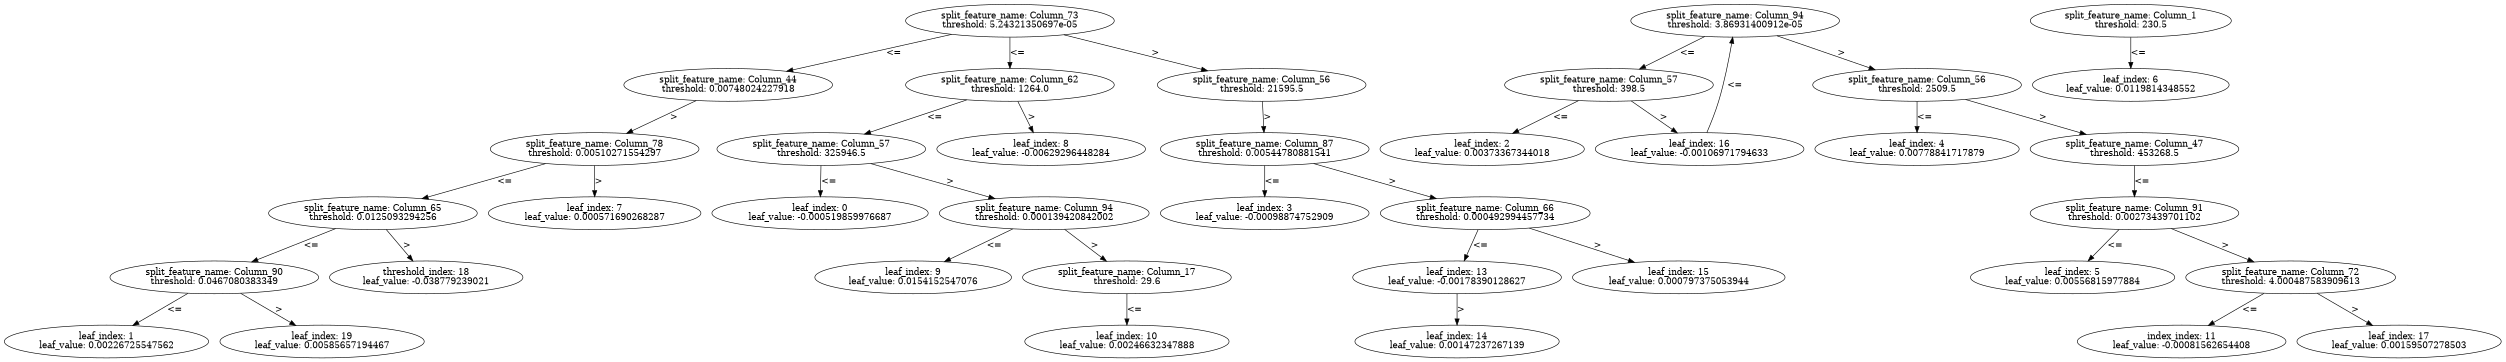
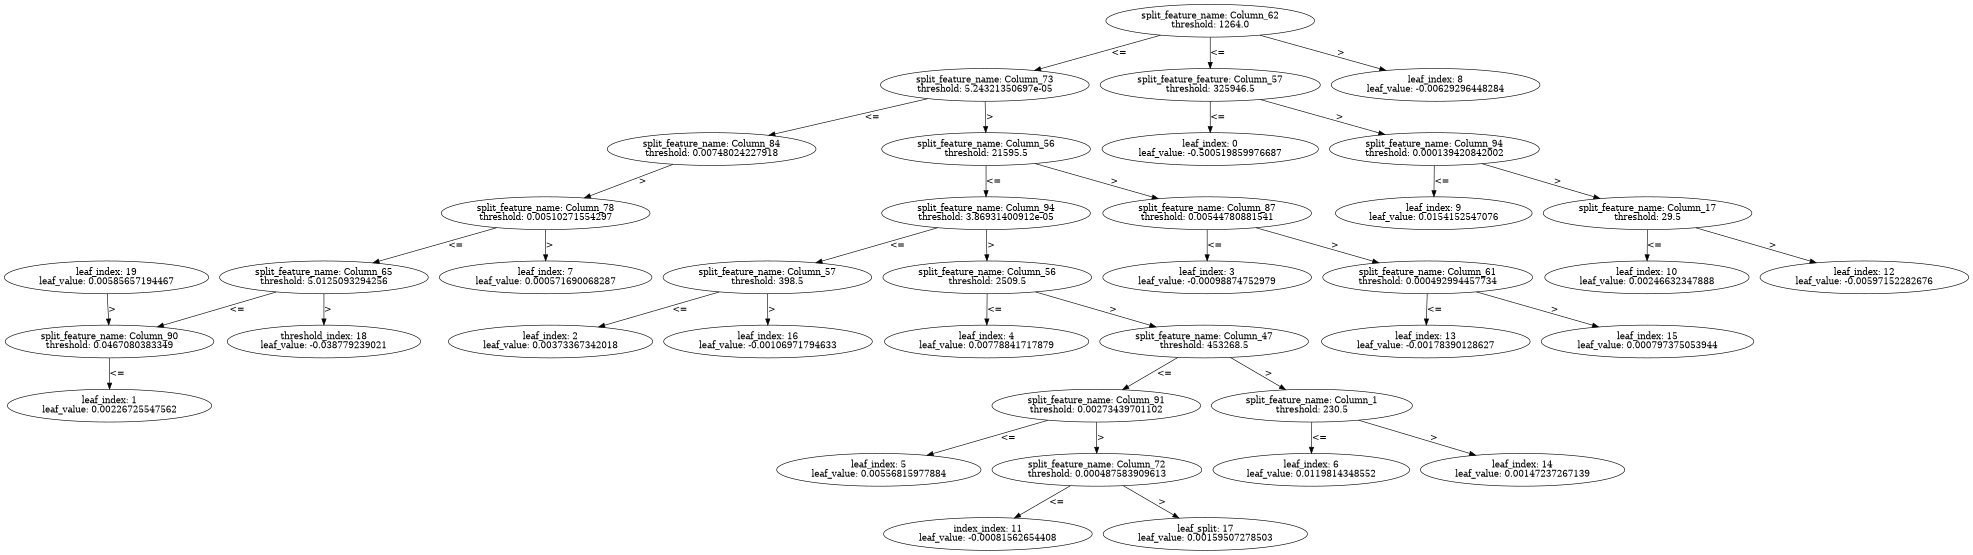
edge "split_feature_name: Column_73 threshold: 5.24321350697e-05" -> "split_feature_name: Column_62 threshold: 1264.0": reversed
node "split_feature_name: Column_44 threshold: 0.00748024227918": label "split_feature_name: Column_44 threshold: 0.00748024227918" -> "split_feature_name: Column_84 threshold: 0.00748024227918"
edge "leaf_index: 16 leaf_value: -0.00106971794633" -> "split_feature_name: Column_94 threshold: 3.86931400912e-05": now "split_feature_name: Column_56 threshold: 21595.5" -> "split_feature_name: Column_94 threshold: 3.86931400912e-05"
node "split_feature_name: Column_57 threshold: 325946.5": label "split_feature_name: Column_57 threshold: 325946.5" -> "split_feature_feature: Column_57 threshold: 325946.5"
node "leaf_index: 2 leaf_value: 0.00373367344018": label "leaf_index: 2 leaf_value: 0.00373367344018" -> "leaf_index: 2 leaf_value: 0.00373367342018"
node "split_feature_name: Column_65 threshold: 0.0125093294256": label "split_feature_name: Column_65 threshold: 0.0125093294256" -> "split_feature_name: Column_65 threshold: 5.0125093294256"
node "leaf_index: 7 leaf_value: 0.000571690268287": label "leaf_index: 7 leaf_value: 0.000571690268287" -> "leaf_index: 7 leaf_value: 0.000571690068287"
node "leaf_index: 0 leaf_value: -0.000519859976687": label "leaf_index: 0 leaf_value: -0.000519859976687" -> "leaf_index: 0 leaf_value: -0.500519859976687"
node "leaf_index: 3 leaf_value: -0.00098874752909": label "leaf_index: 3 leaf_value: -0.00098874752909" -> "leaf_index: 3 leaf_value: -0.00098874752979"
node "split_feature_name: Column_66 threshold: 0.000492994457734": label "split_feature_name: Column_66 threshold: 0.000492994457734" -> "split_feature_name: Column_61 threshold: 0.000492994457734"
node "split_feature_name: Column_17 threshold: 29.6": label "split_feature_name: Column_17 threshold: 29.6" -> "split_feature_name: Column_17 threshold: 29.5"
node "leaf_index: 12 leaf_value: -0.00597152282676": added
node "split_feature_name: Column_72 threshold: 4.000487583909613": label "split_feature_name: Column_72 threshold: 4.000487583909613" -> "split_feature_name: Column_72 threshold: 0.000487583909613"
edge "leaf_index: 13 leaf_value: -0.00178390128627" -> "leaf_index: 14 leaf_value: 0.00147237267139": now "split_feature_name: Column_1 threshold: 230.5" -> "leaf_index: 14 leaf_value: 0.00147237267139"
edge "split_feature_name: Column_90 threshold: 0.0467080383349" -> "leaf_index: 19 leaf_value: 0.00585657194467": reversed
node "leaf_index: 17 leaf_value: 0.00159507278503": label "leaf_index: 17 leaf_value: 0.00159507278503" -> "leaf_split: 17 leaf_value: 0.00159507278503"
edge "split_feature_name: Column_47 threshold: 453268.5" -> "split_feature_name: Column_1 threshold: 230.5": added, label ">"
